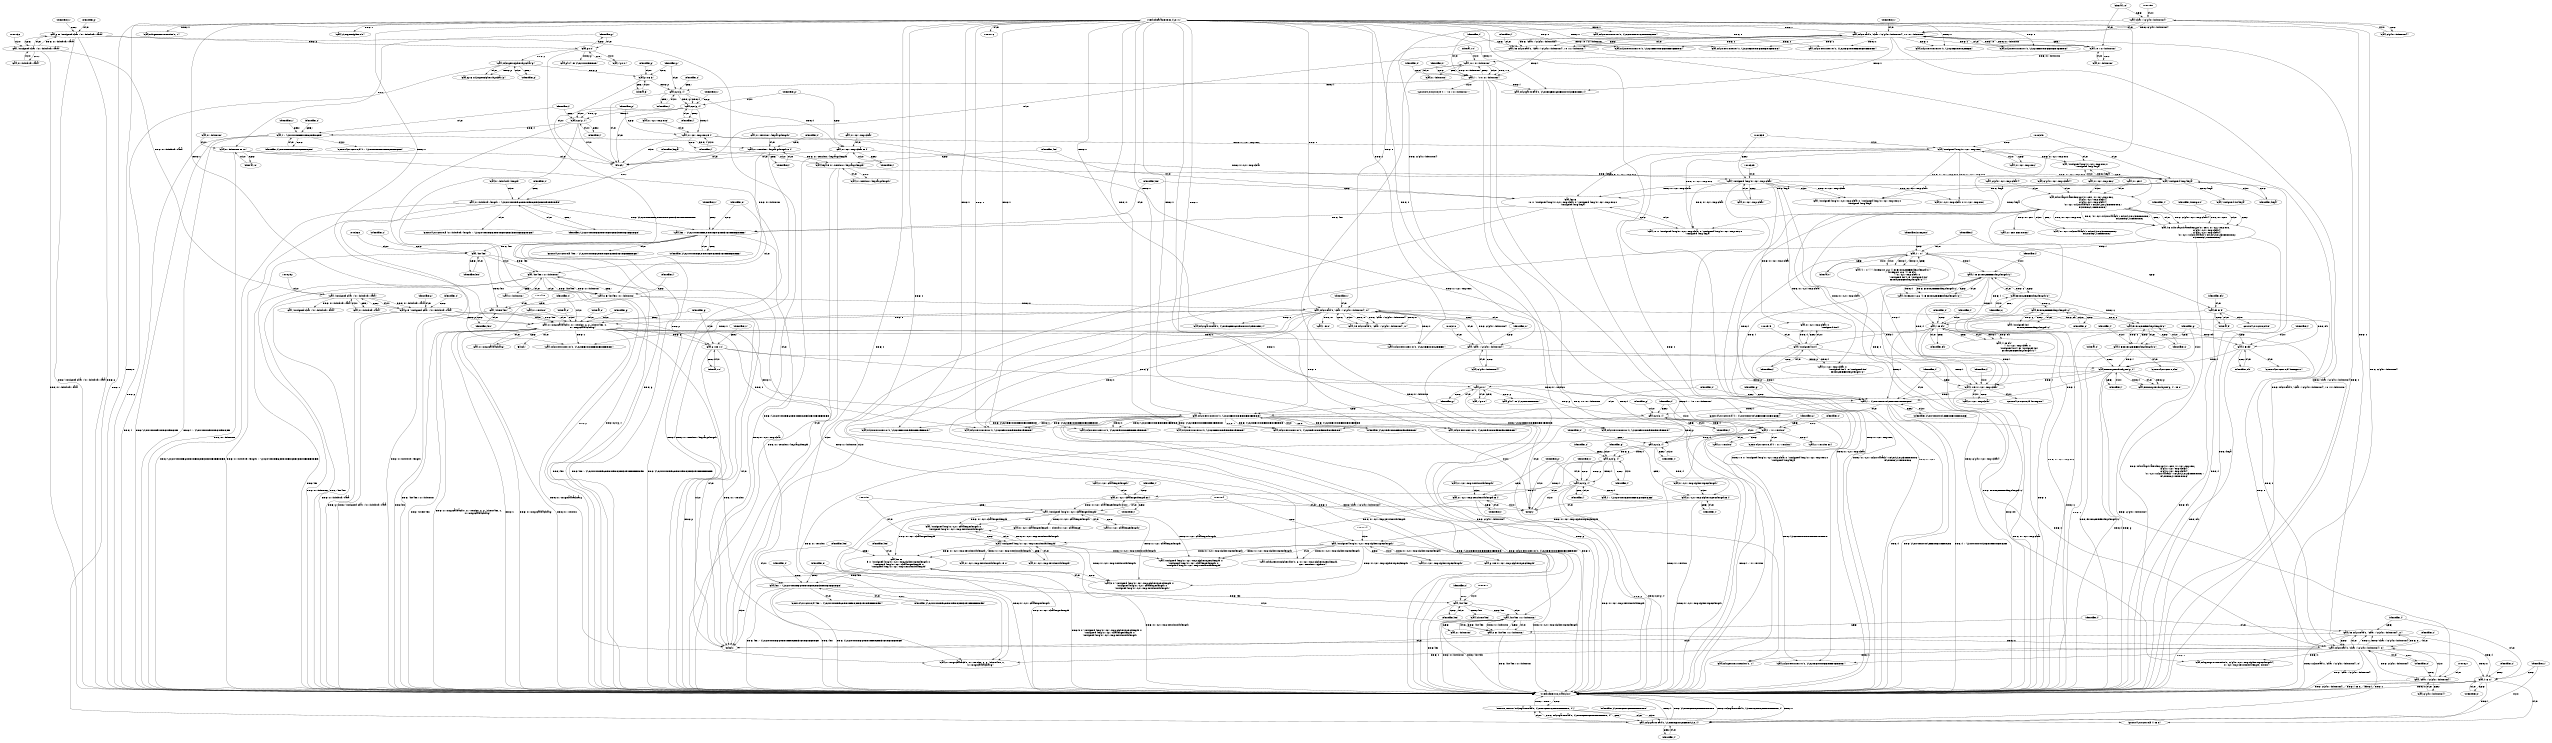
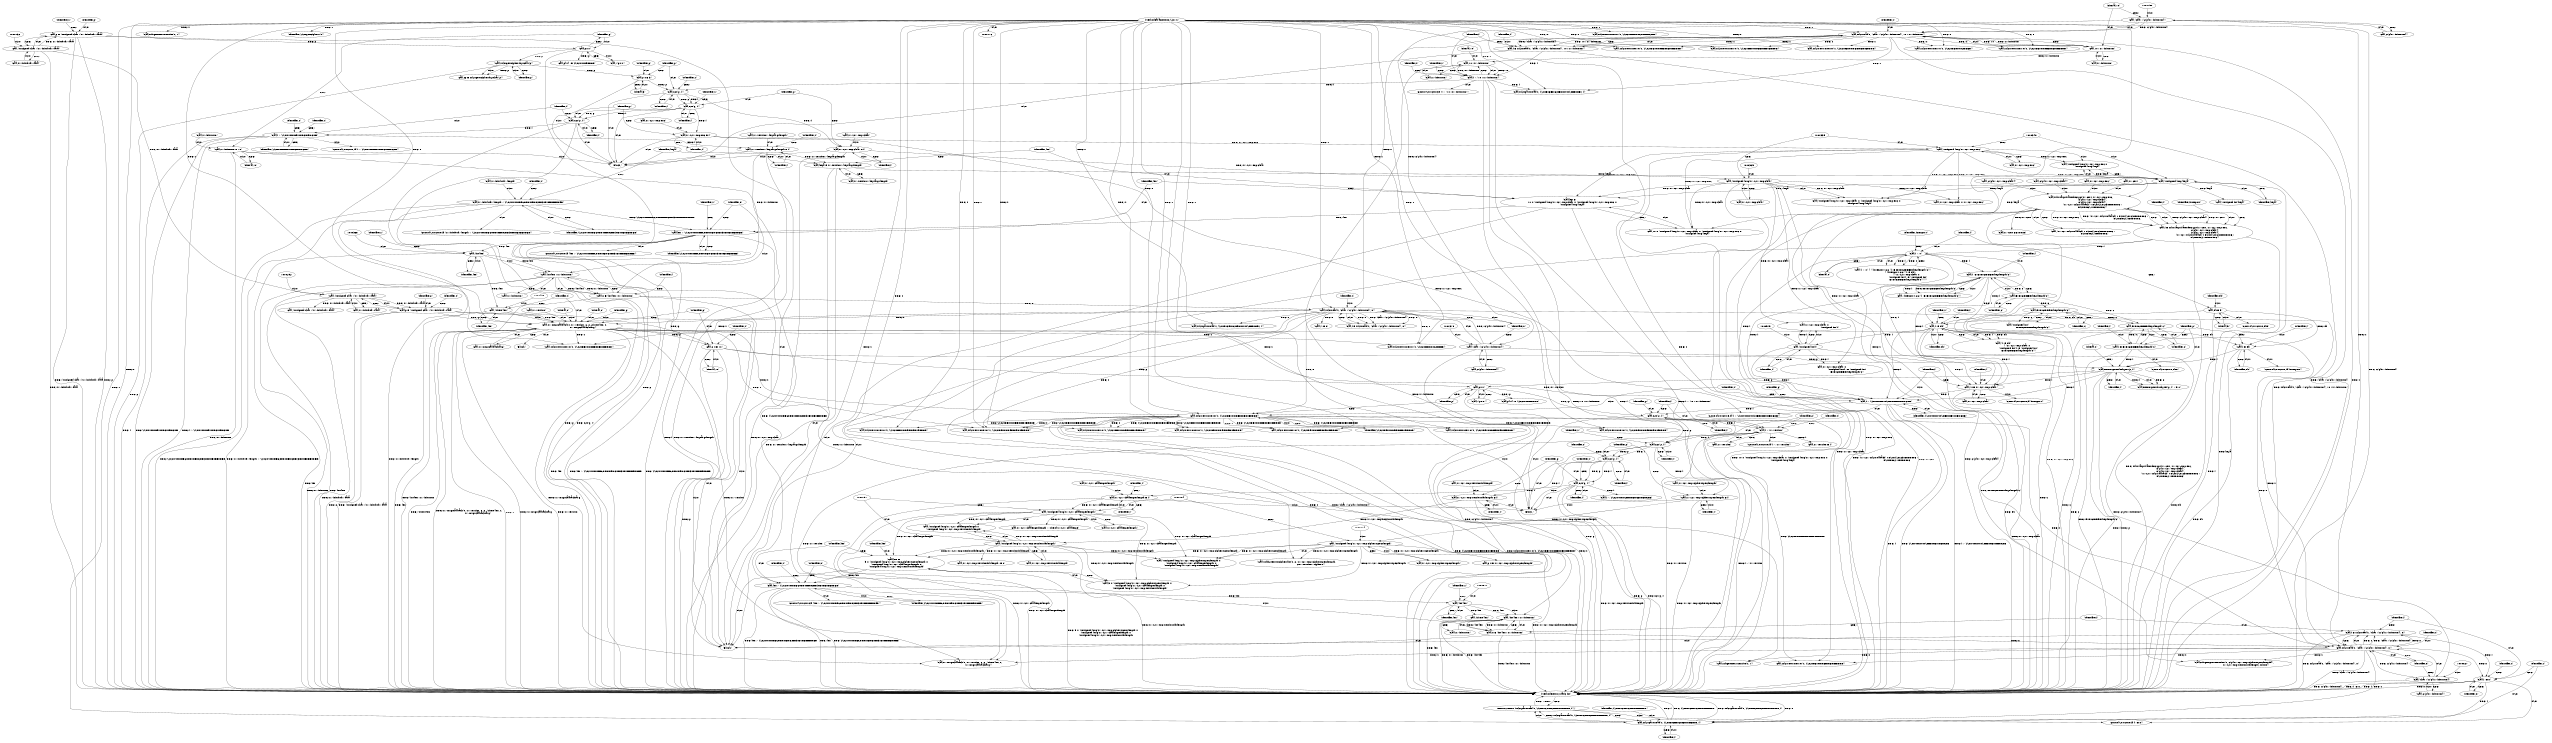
node "(Call,SSL_get_ciphers(s))": label "(Call,SSL_get_ciphers(s))" -> "(Identifier,SSL_get_ciphers(s))"
node "(Call,ssl2_part_read(s, SSL_F_GET_CLIENT_SSL, i))": label "(Call,ssl2_part_read(s, SSL_F_GET_CLIENT_SSL, i))" -> "(Call,ssl2_part_read(s, SSL_F_GET_CLIENT_HELLO, i))"
